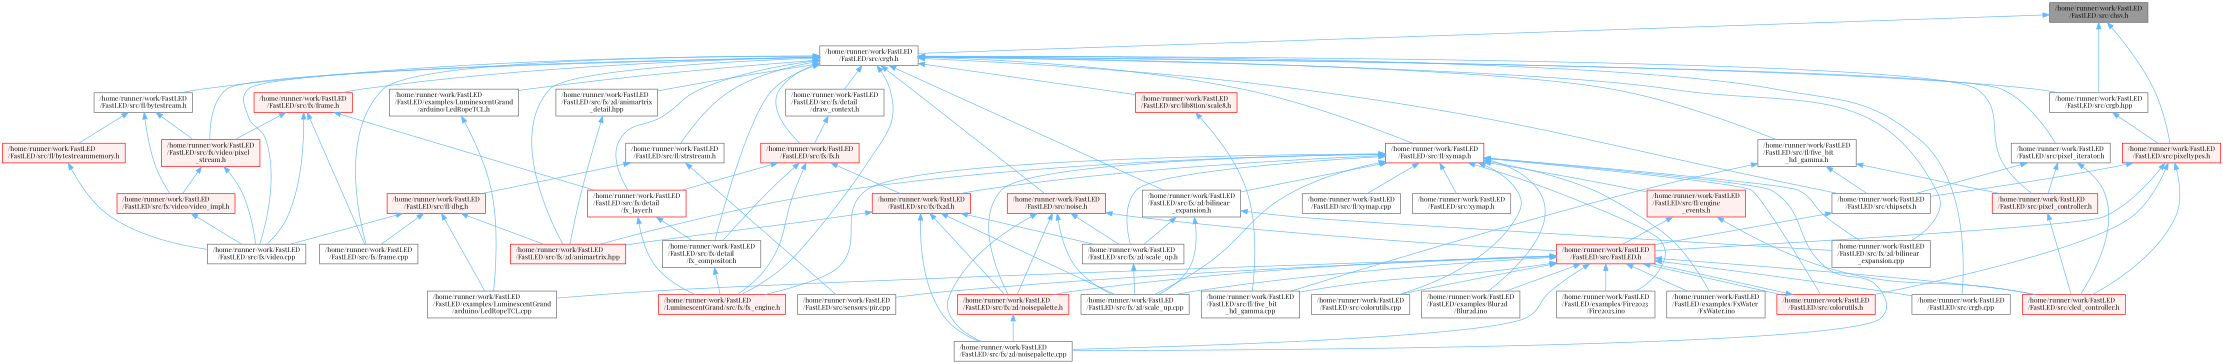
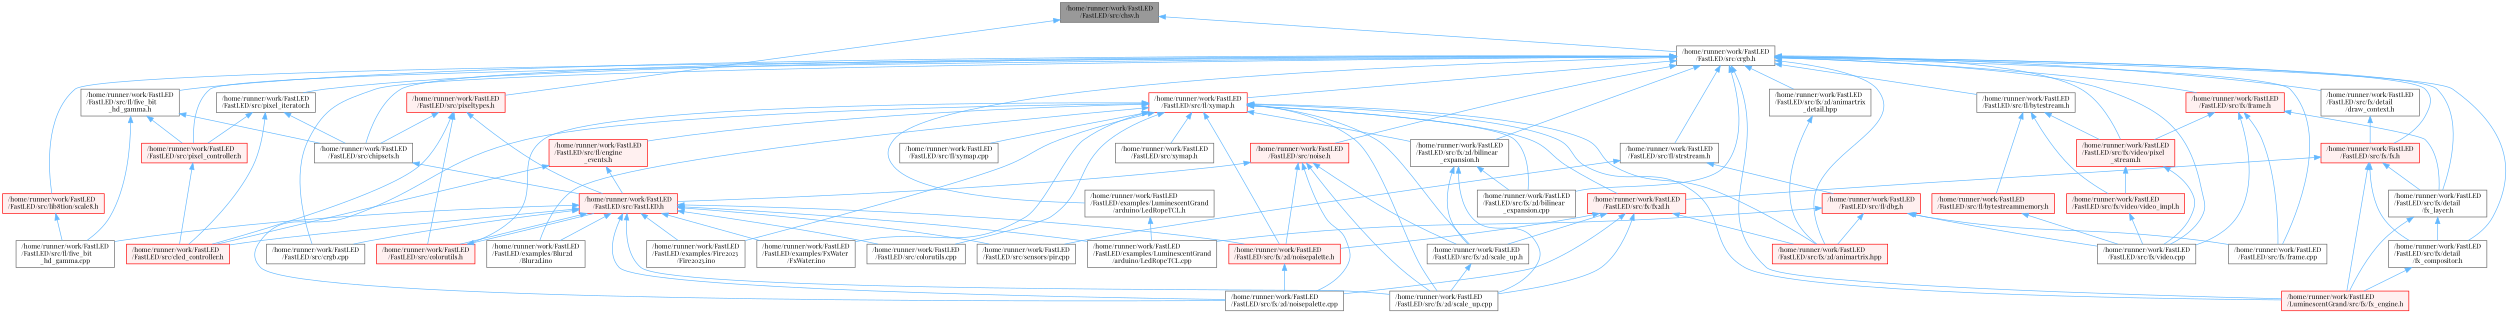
node "/home/runner/work/FastLED /FastLED/src/crgb.hpp": removed
node "/home/runner/work/FastLED /FastLED/src/fx/detail /fx_layer.h": color red -> grey40
